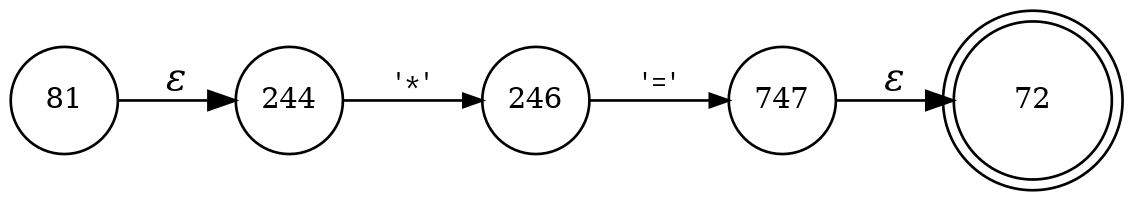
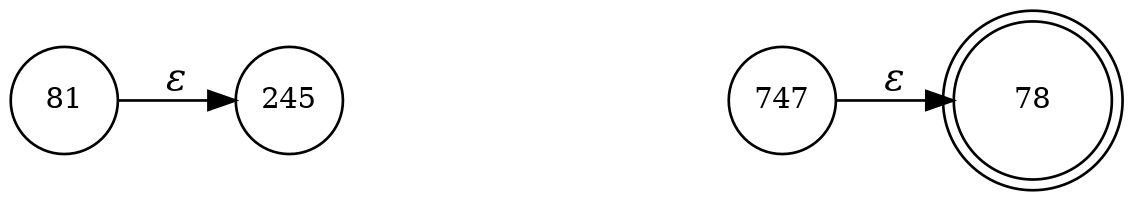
node "244": label "244" -> "245"
node "246": removed
node "72": label "72" -> "78"
